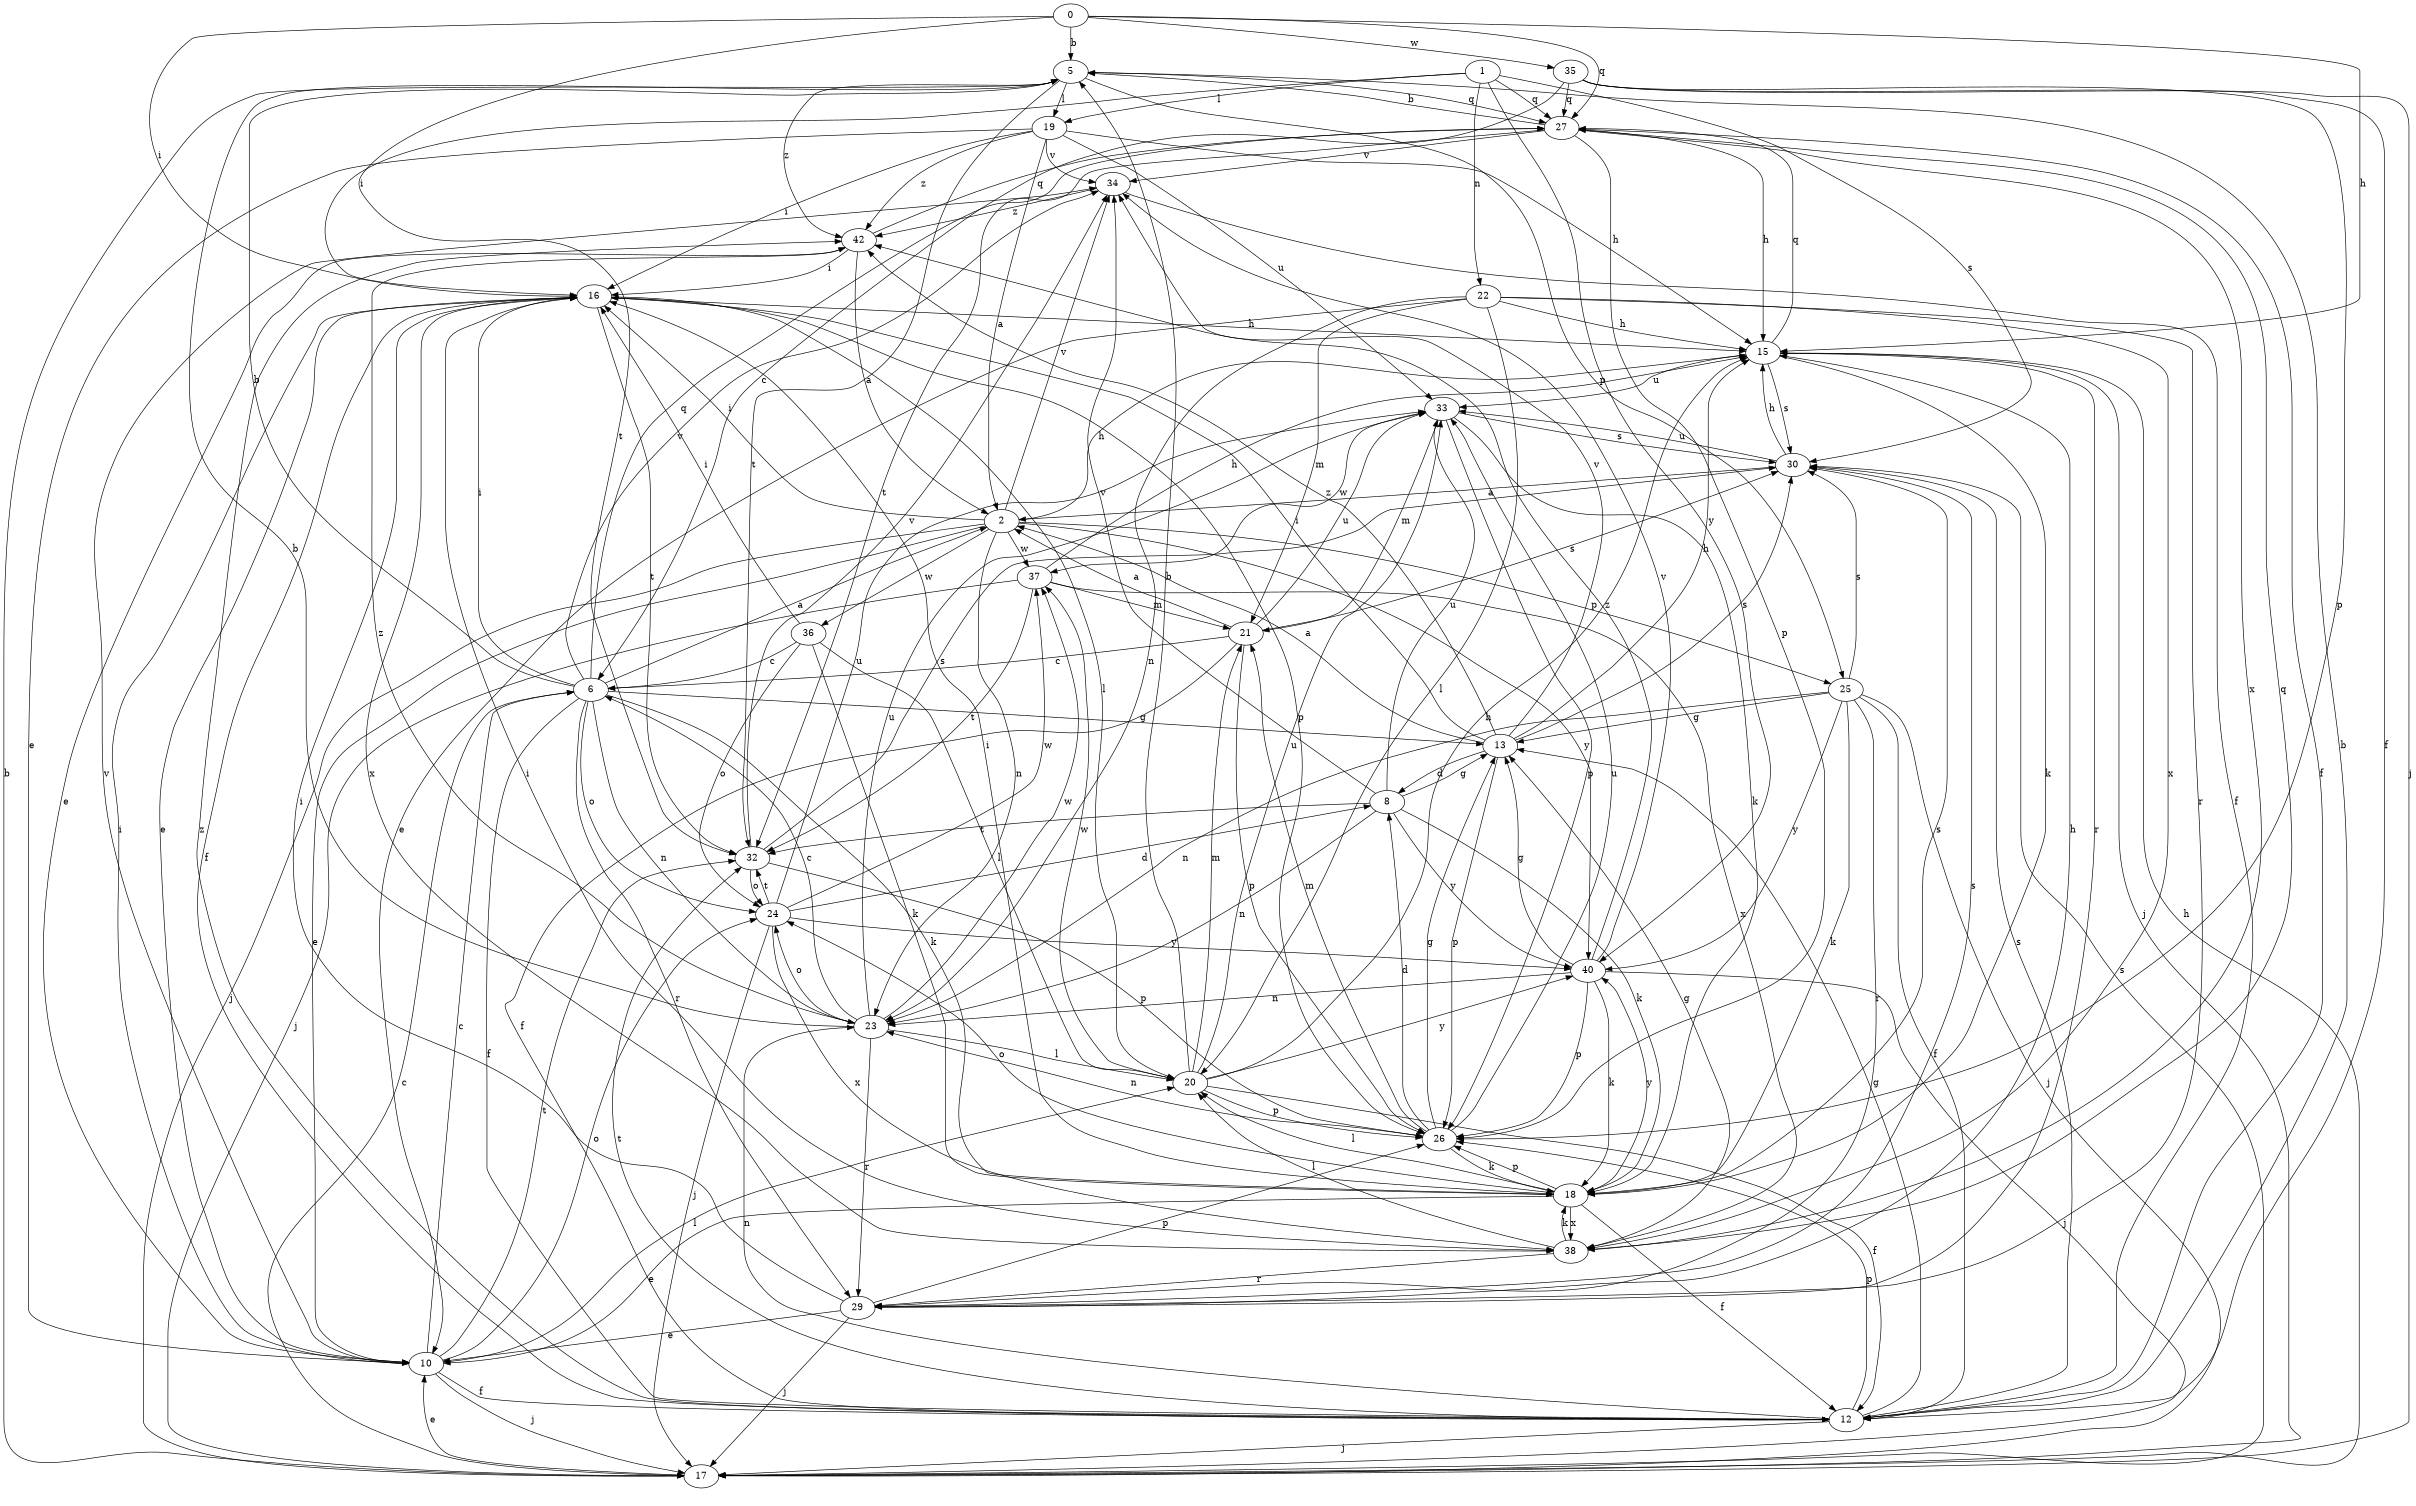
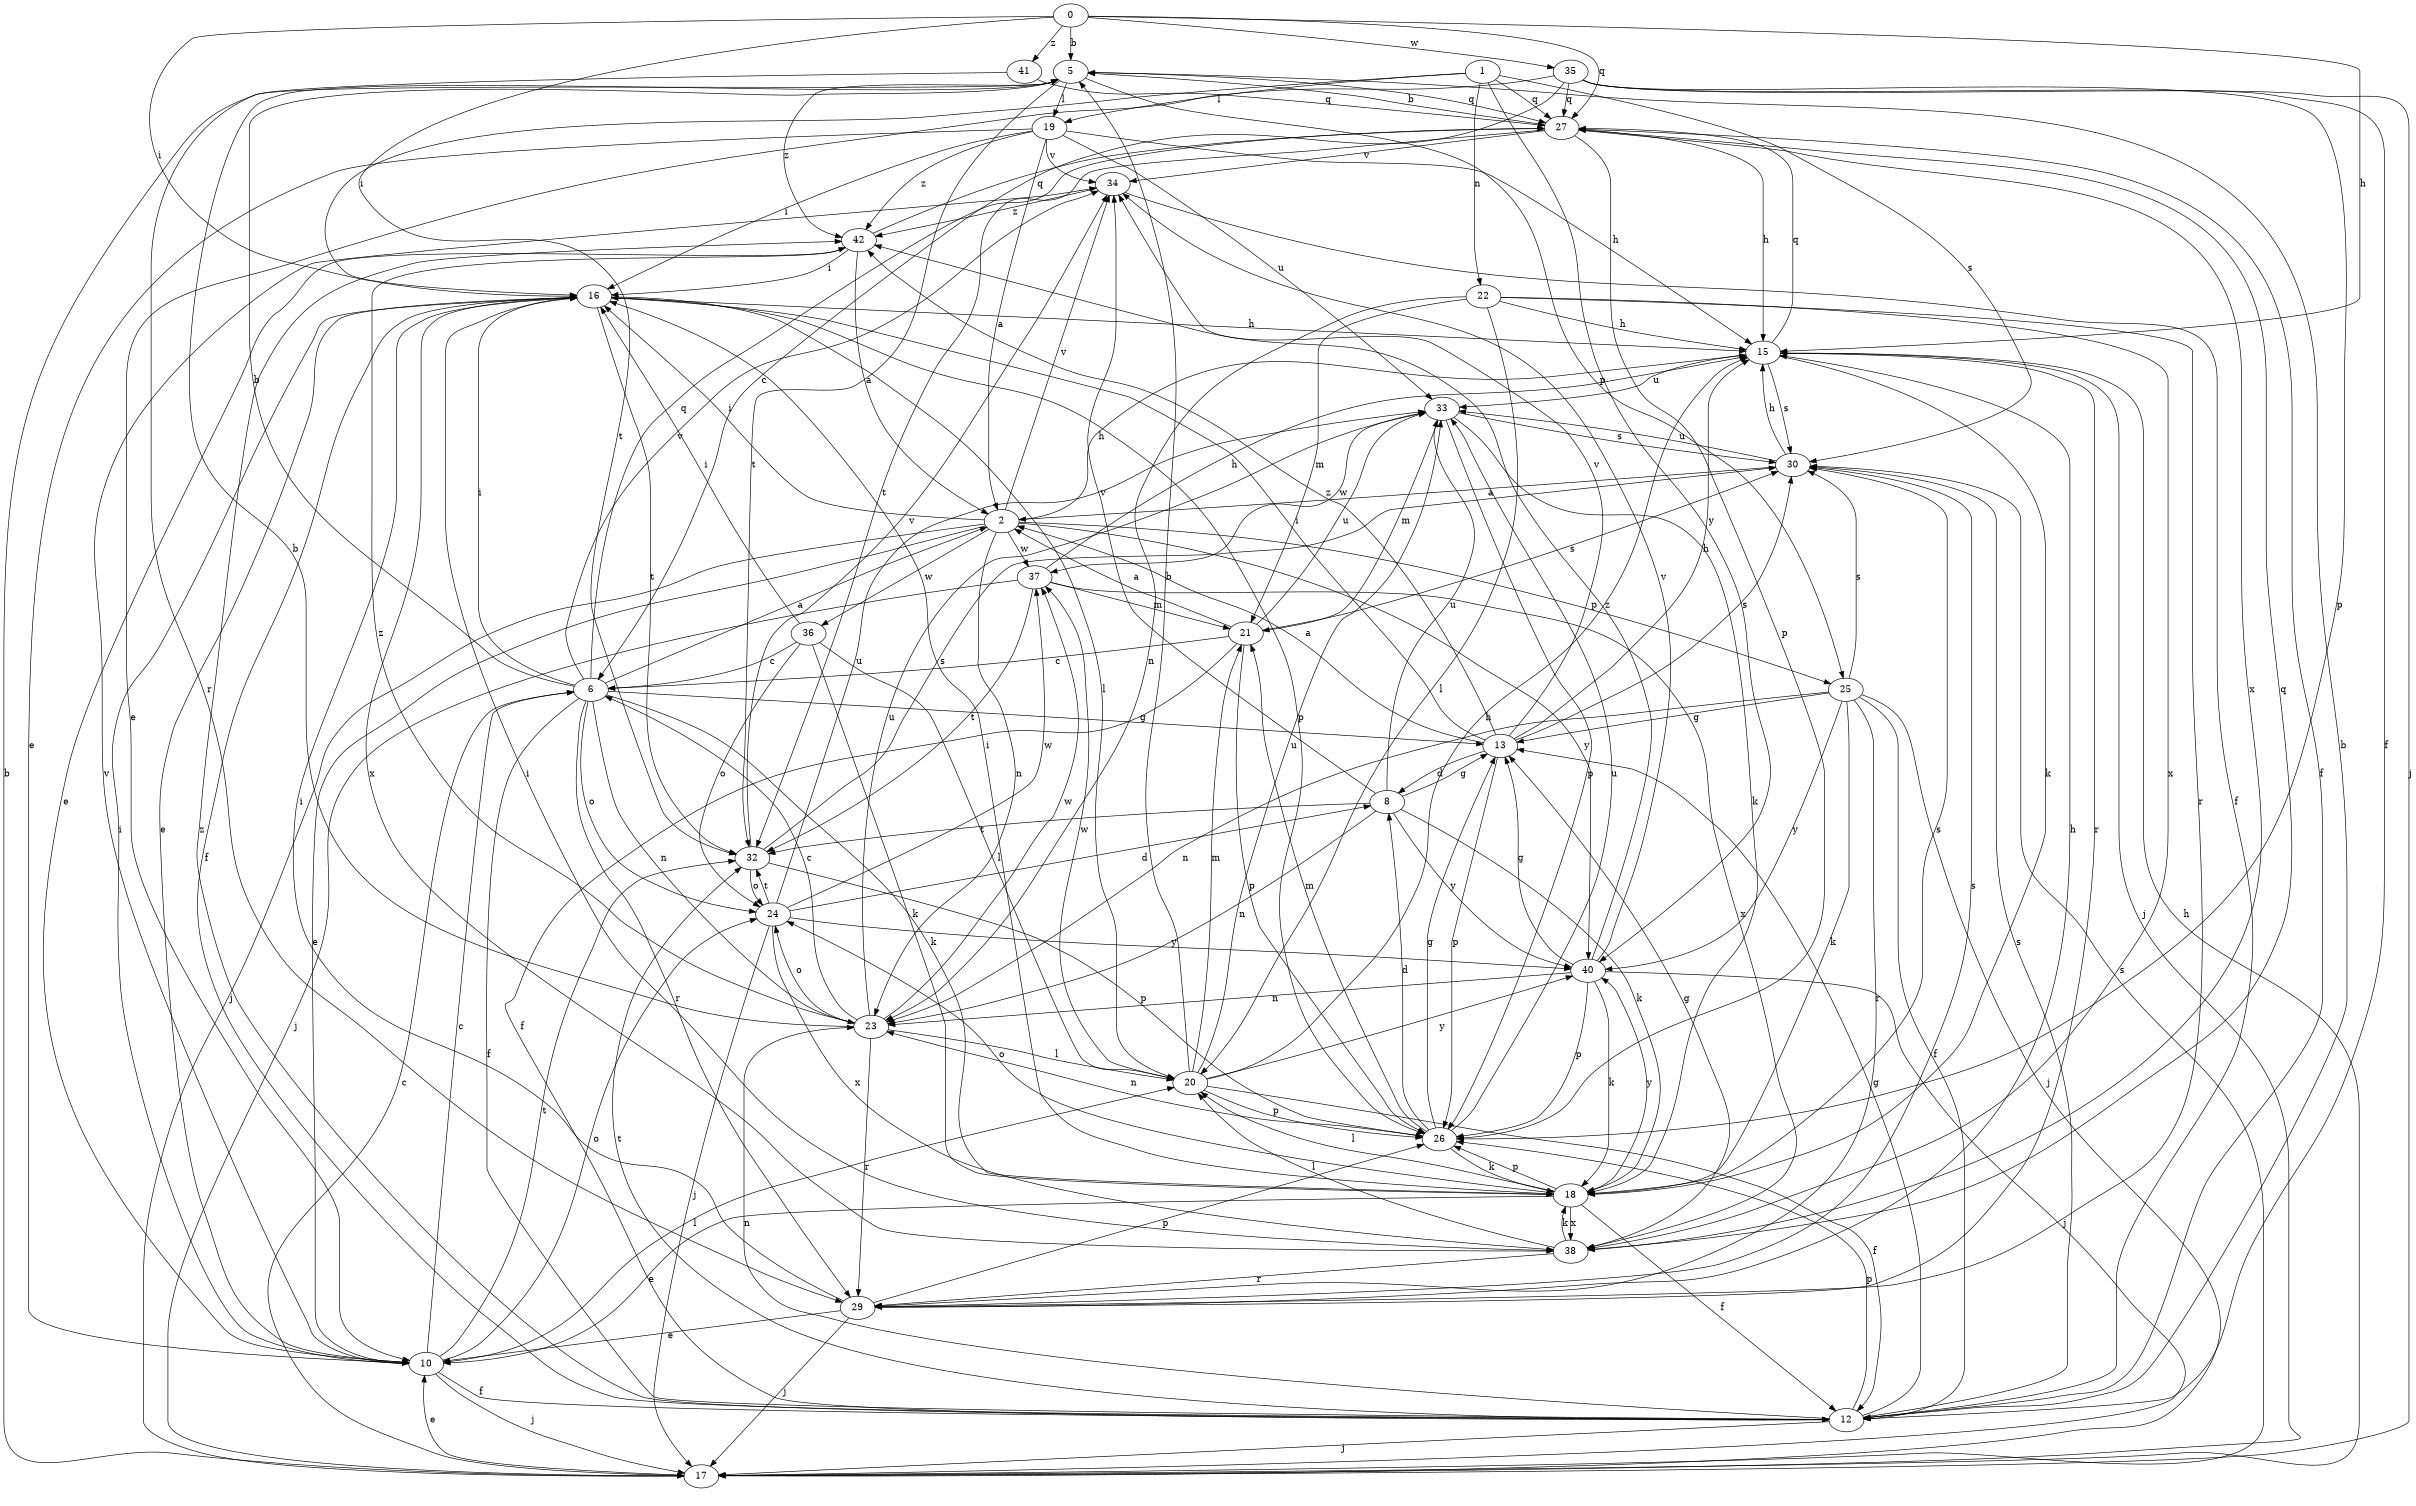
node "41": added
edge "22" -> "10": now "35" -> "10"
